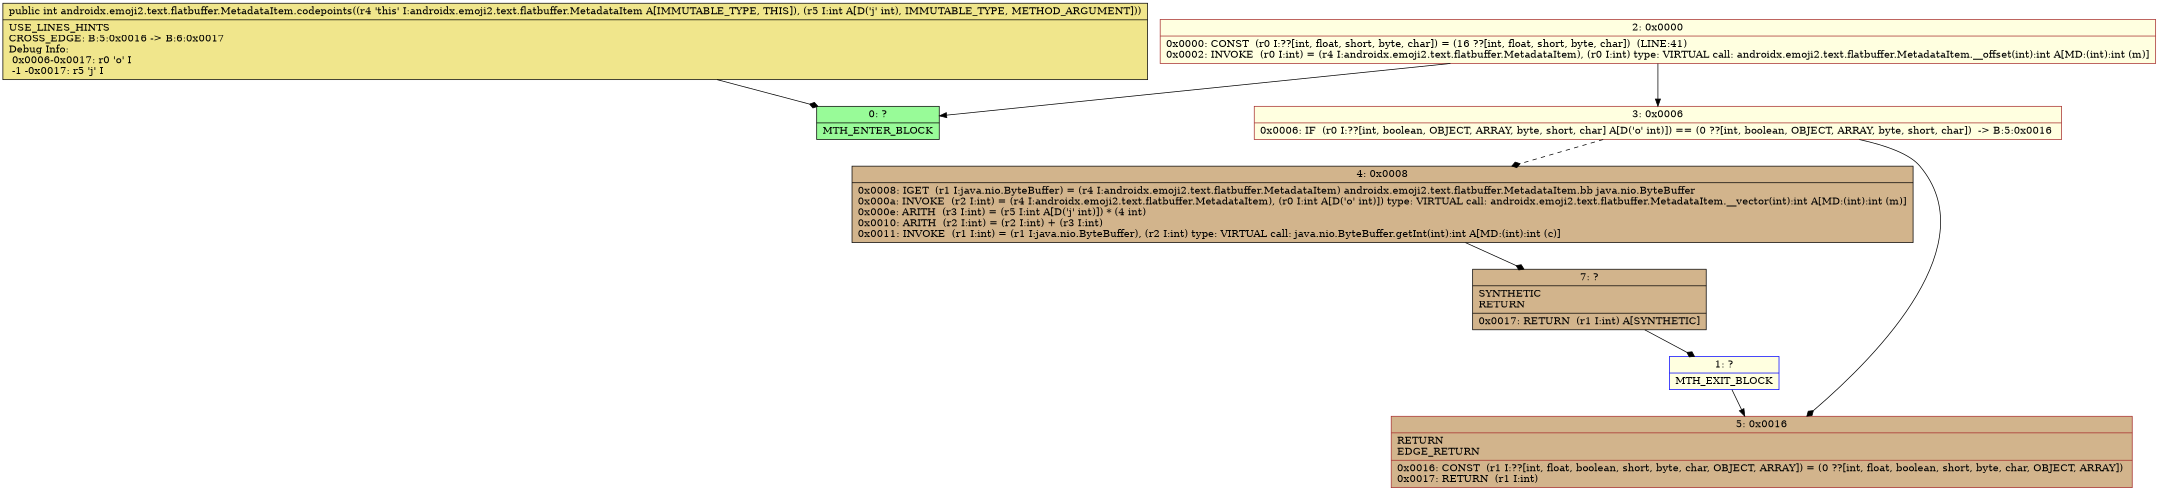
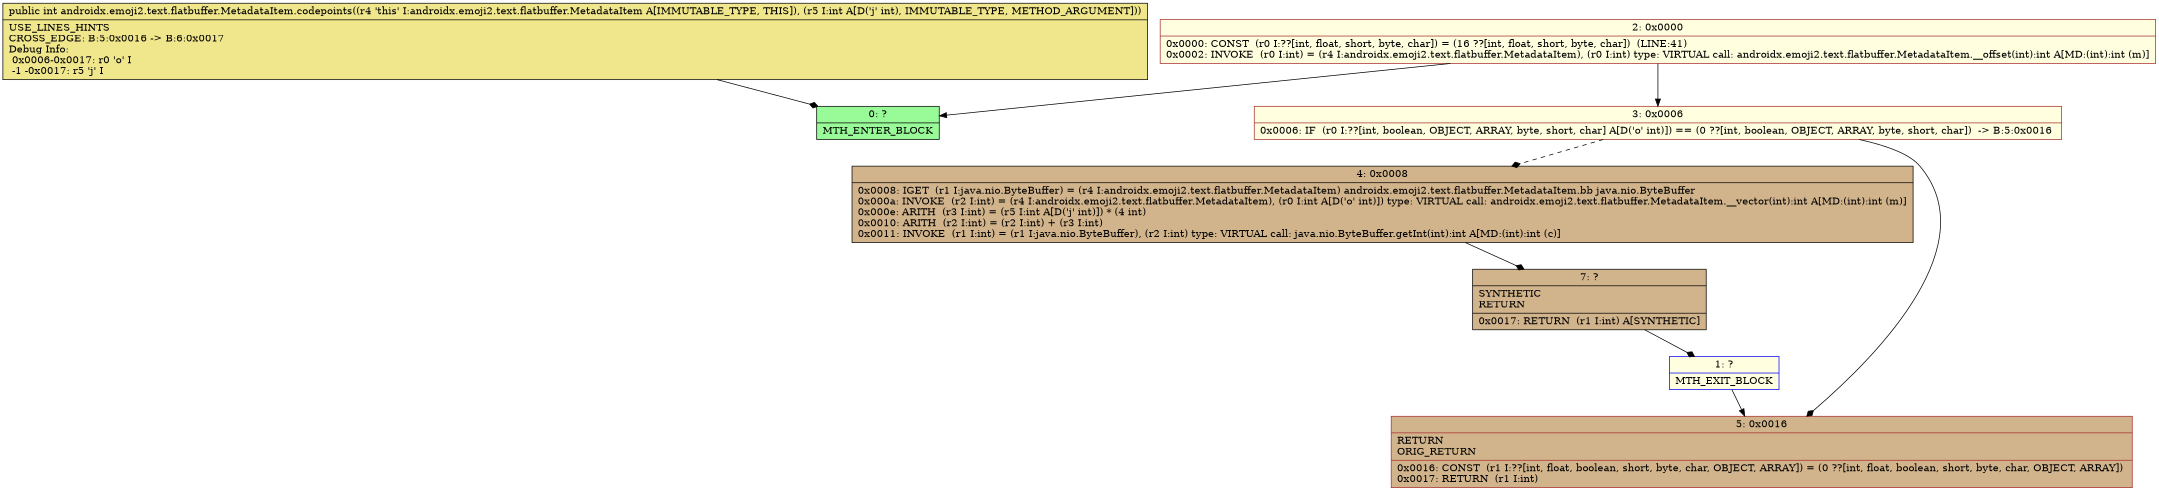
node "5: 0x0016": text "EDGE_RETURN" -> "ORIG_RETURN"
